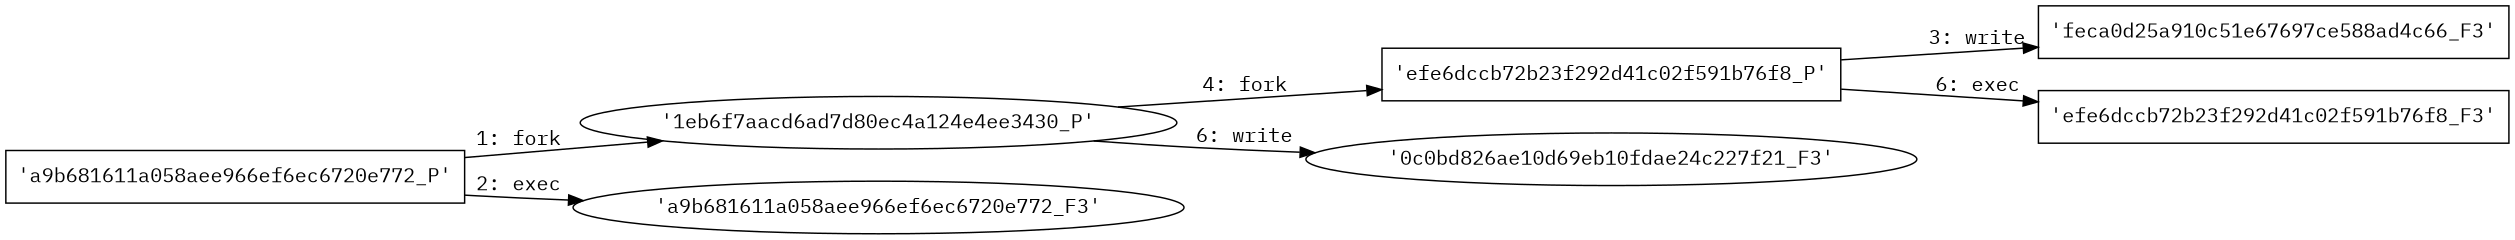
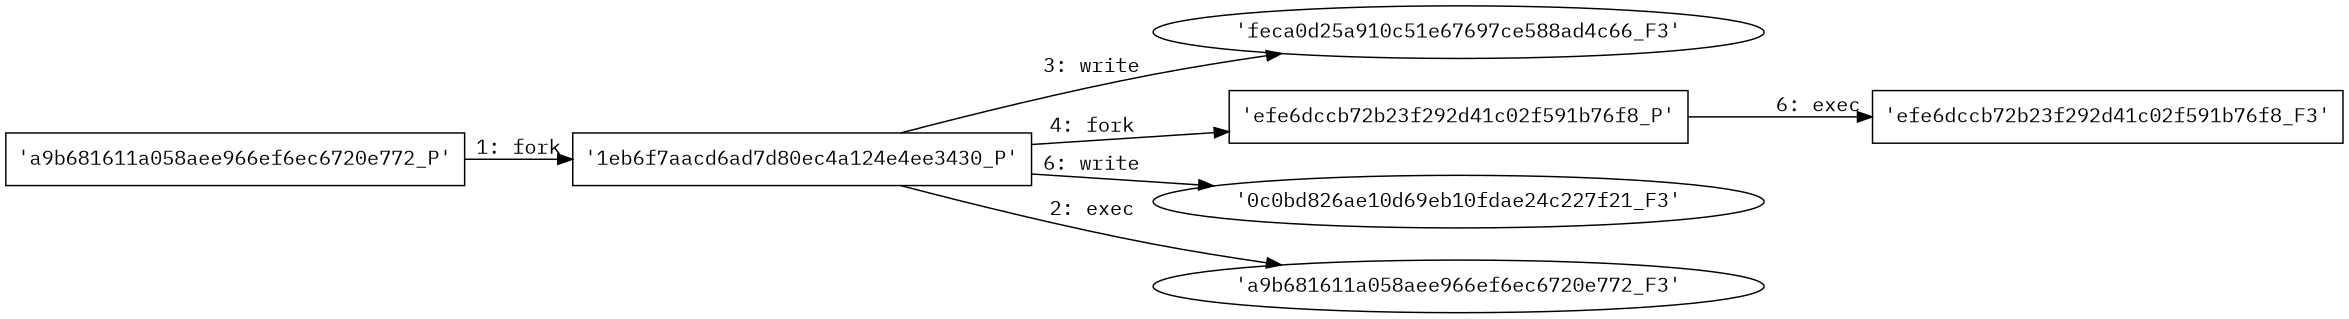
node "'feca0d25a910c51e67697ce588ad4c66_F3'": shape box -> ellipse
edge "'efe6dccb72b23f292d41c02f591b76f8_P'" -> "'feca0d25a910c51e67697ce588ad4c66_F3'": now "'1eb6f7aacd6ad7d80ec4a124e4ee3430_P'" -> "'feca0d25a910c51e67697ce588ad4c66_F3'"
node "'1eb6f7aacd6ad7d80ec4a124e4ee3430_P'": shape ellipse -> box
edge "'a9b681611a058aee966ef6ec6720e772_P'" -> "'a9b681611a058aee966ef6ec6720e772_F3'": now "'1eb6f7aacd6ad7d80ec4a124e4ee3430_P'" -> "'a9b681611a058aee966ef6ec6720e772_F3'"
